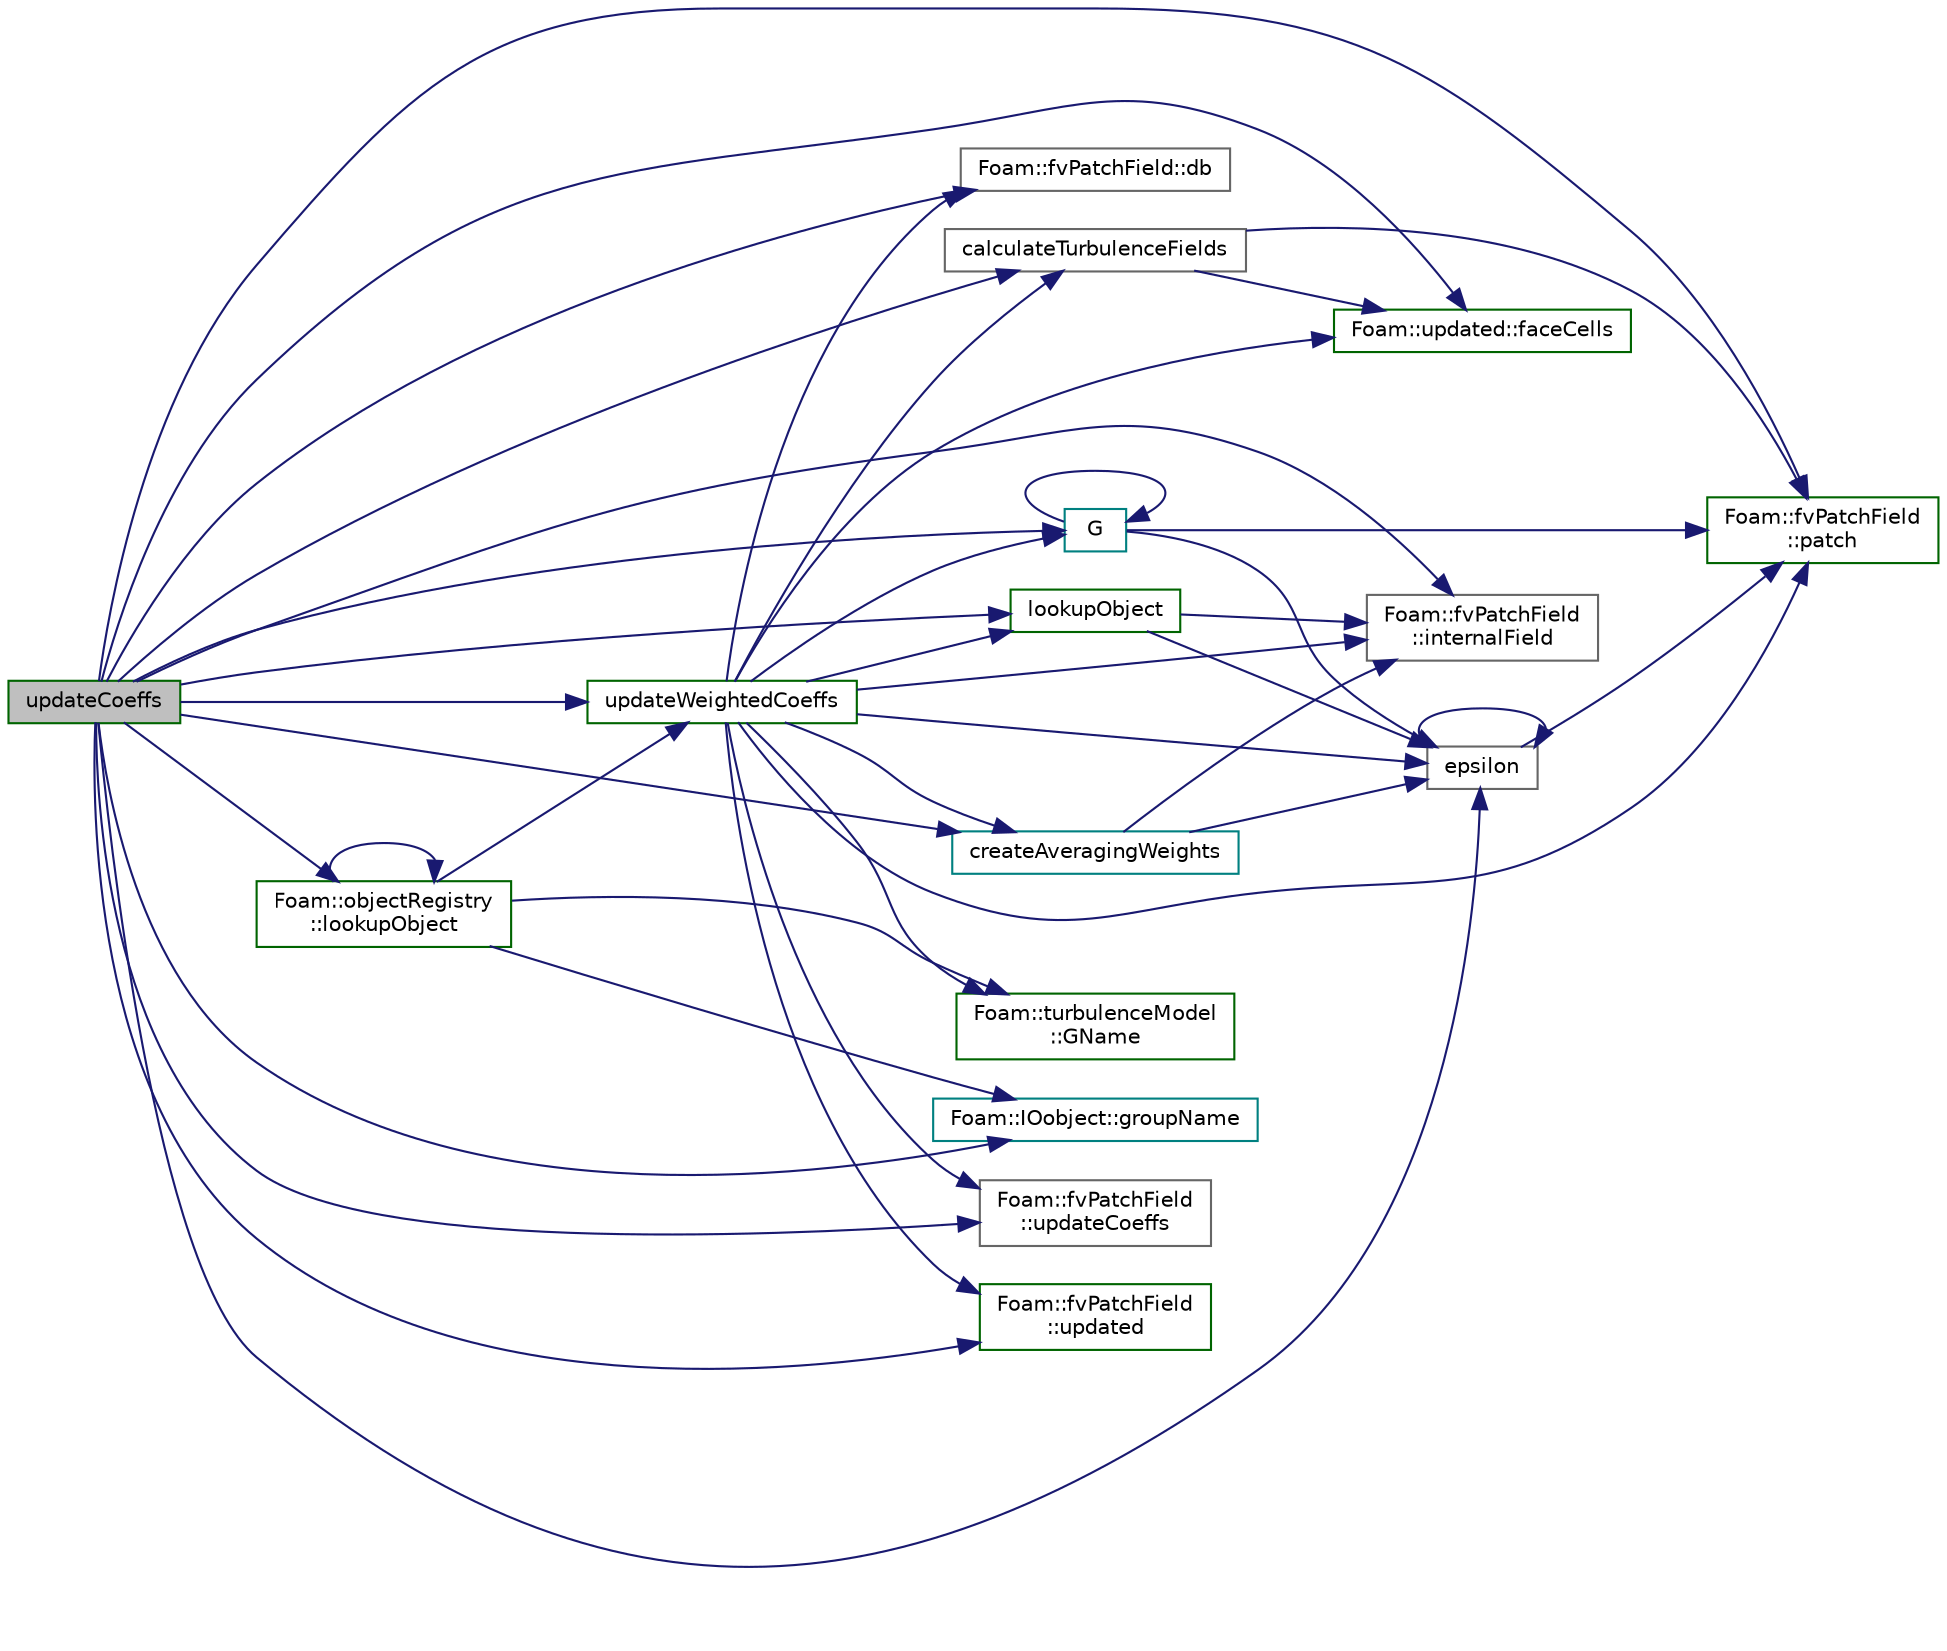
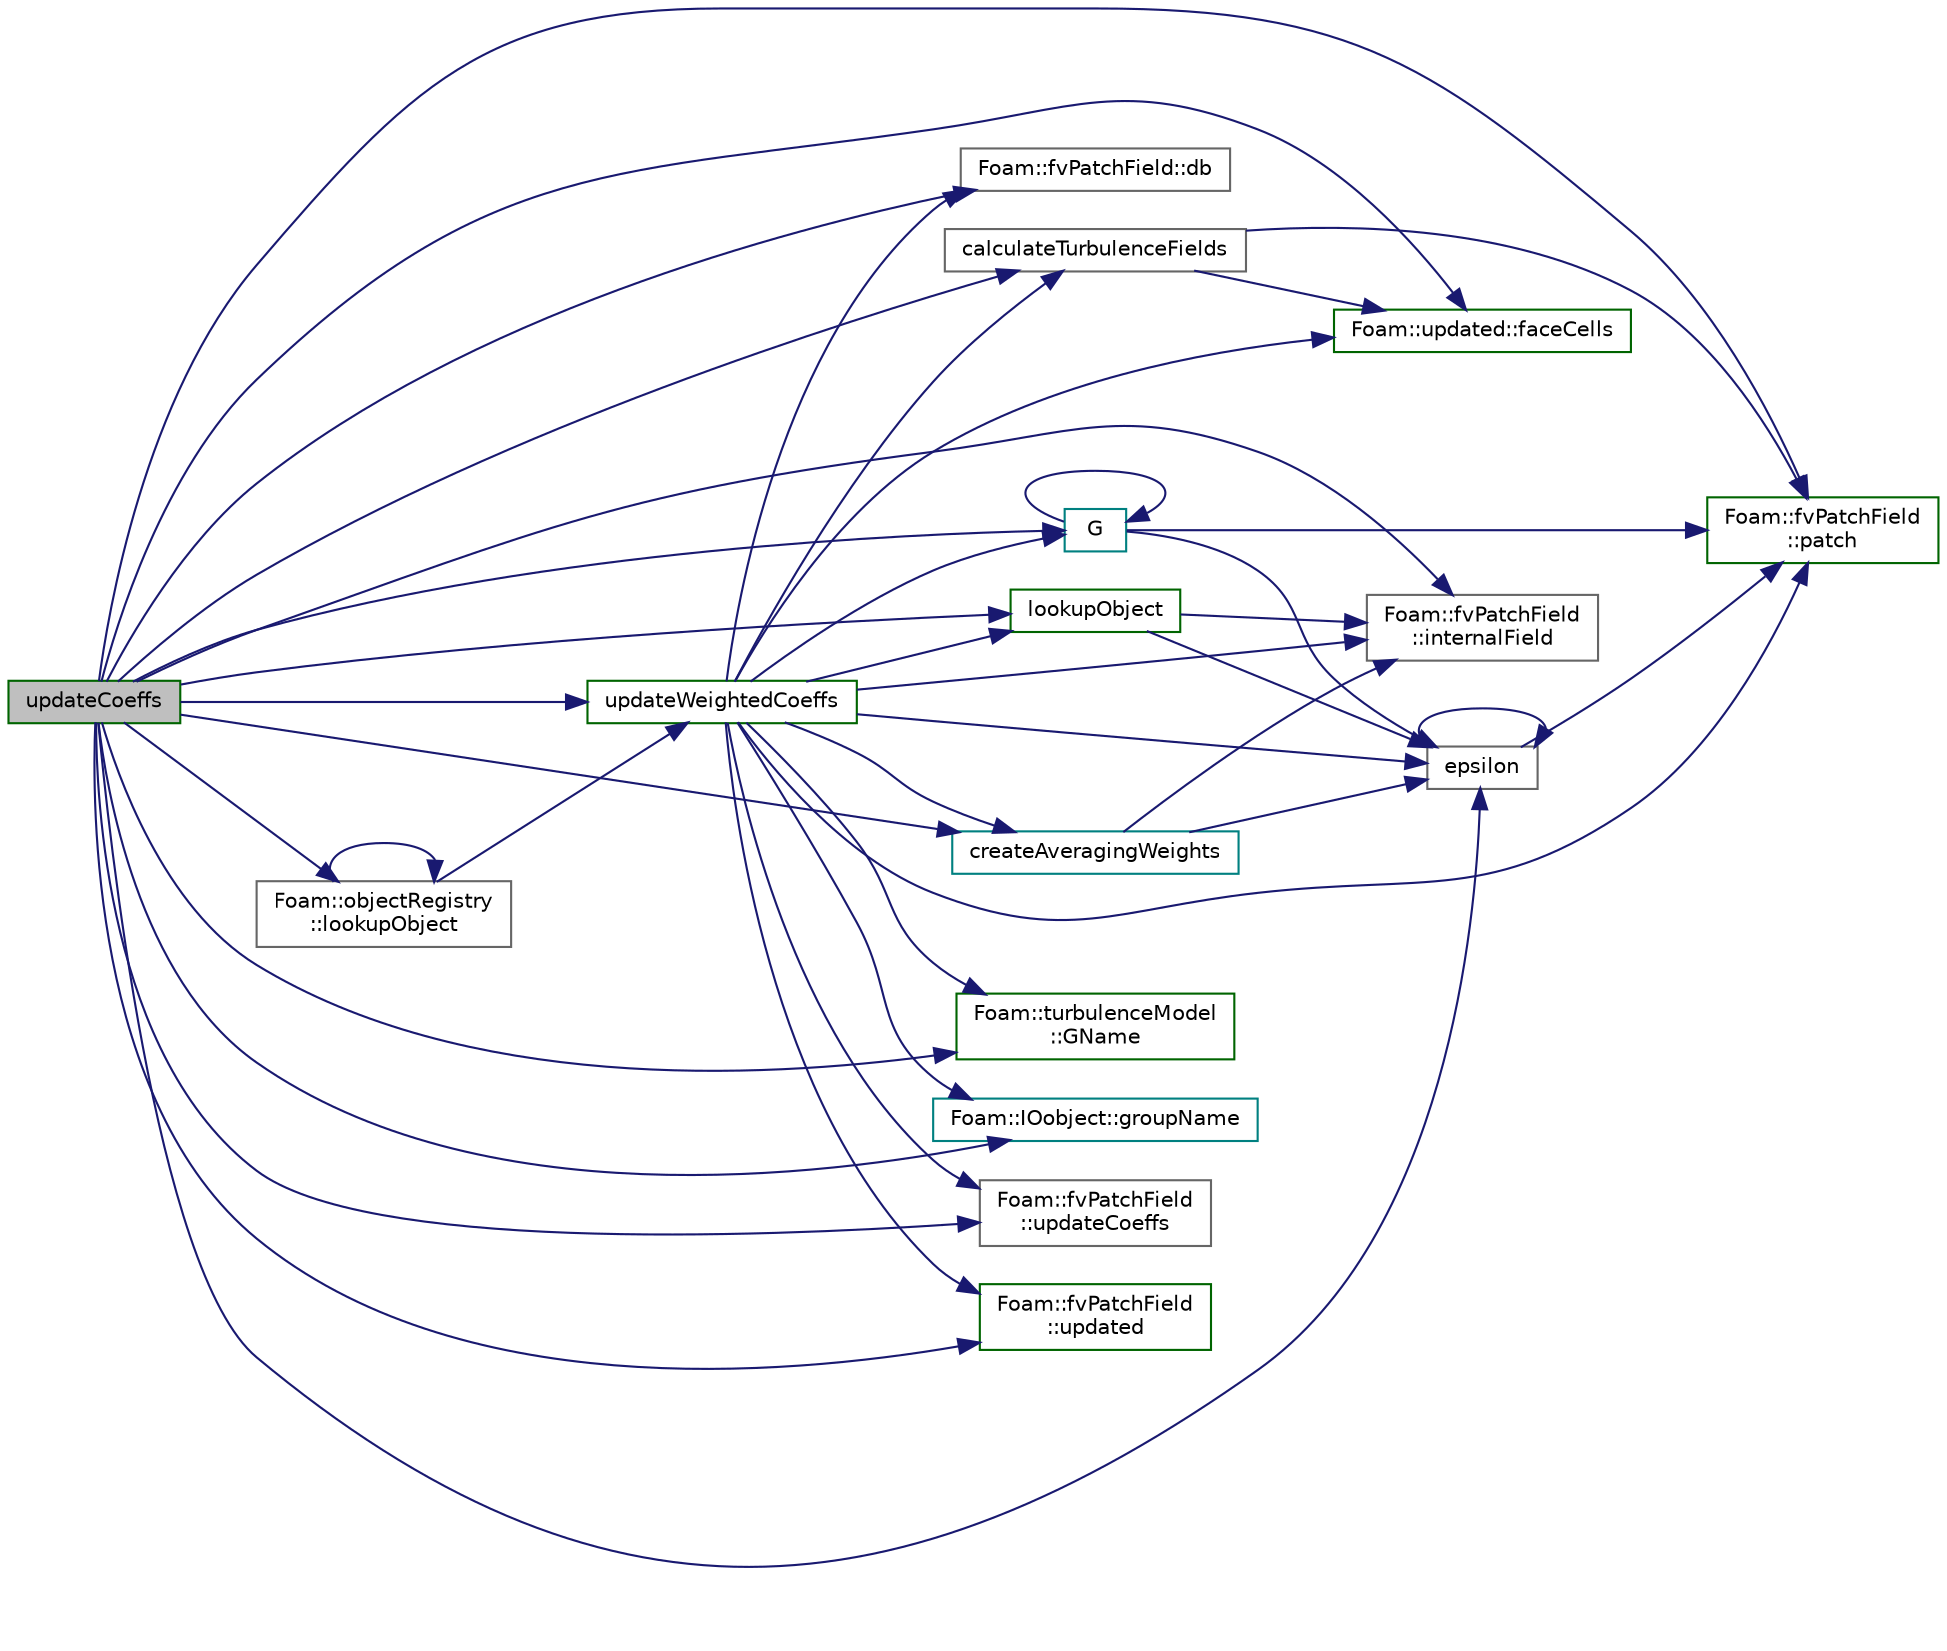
edge "Foam::objectRegistry ::lookupObject" -> "Foam::turbulenceModel ::GName": now "updateCoeffs" -> "Foam::turbulenceModel ::GName"
node "Foam::objectRegistry ::lookupObject": color darkgreen -> gray40
edge "Foam::objectRegistry ::lookupObject" -> "Foam::IOobject::groupName": now "updateWeightedCoeffs" -> "Foam::IOobject::groupName"
